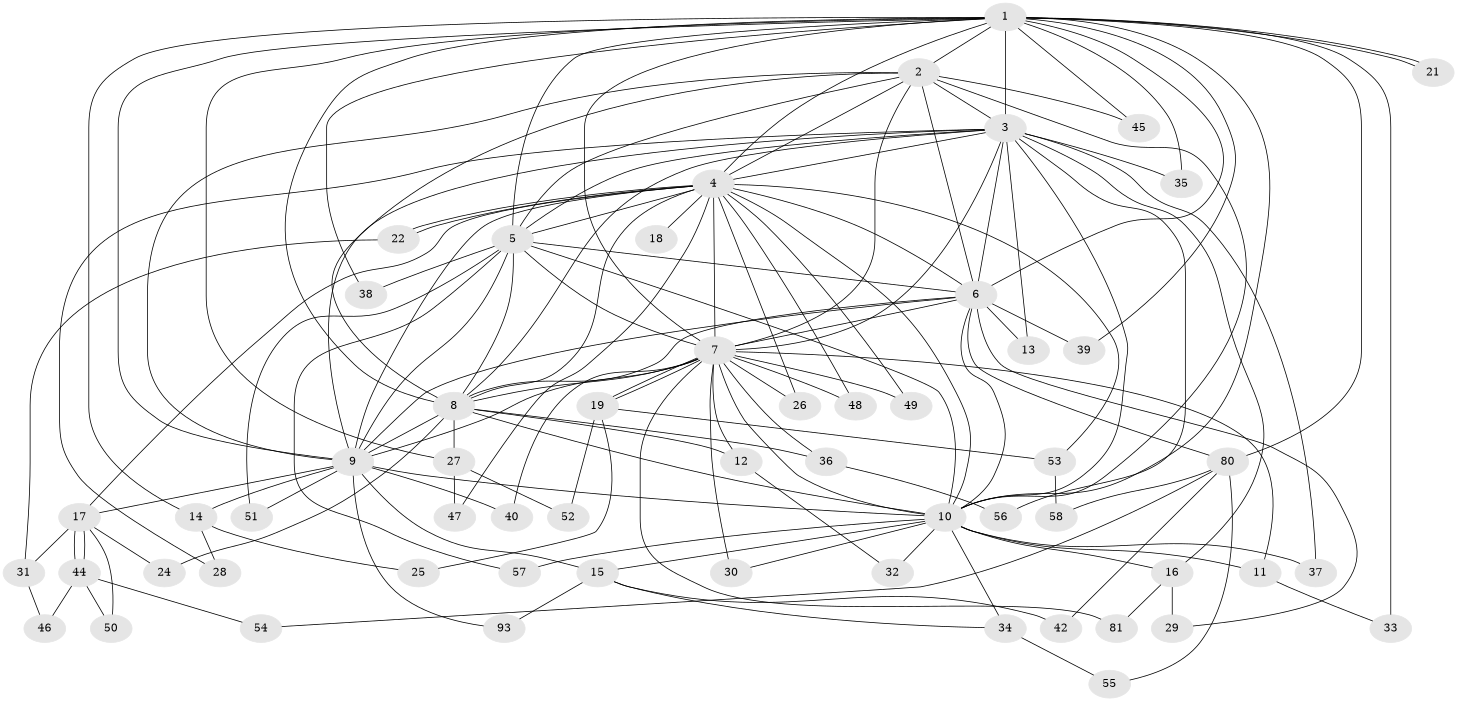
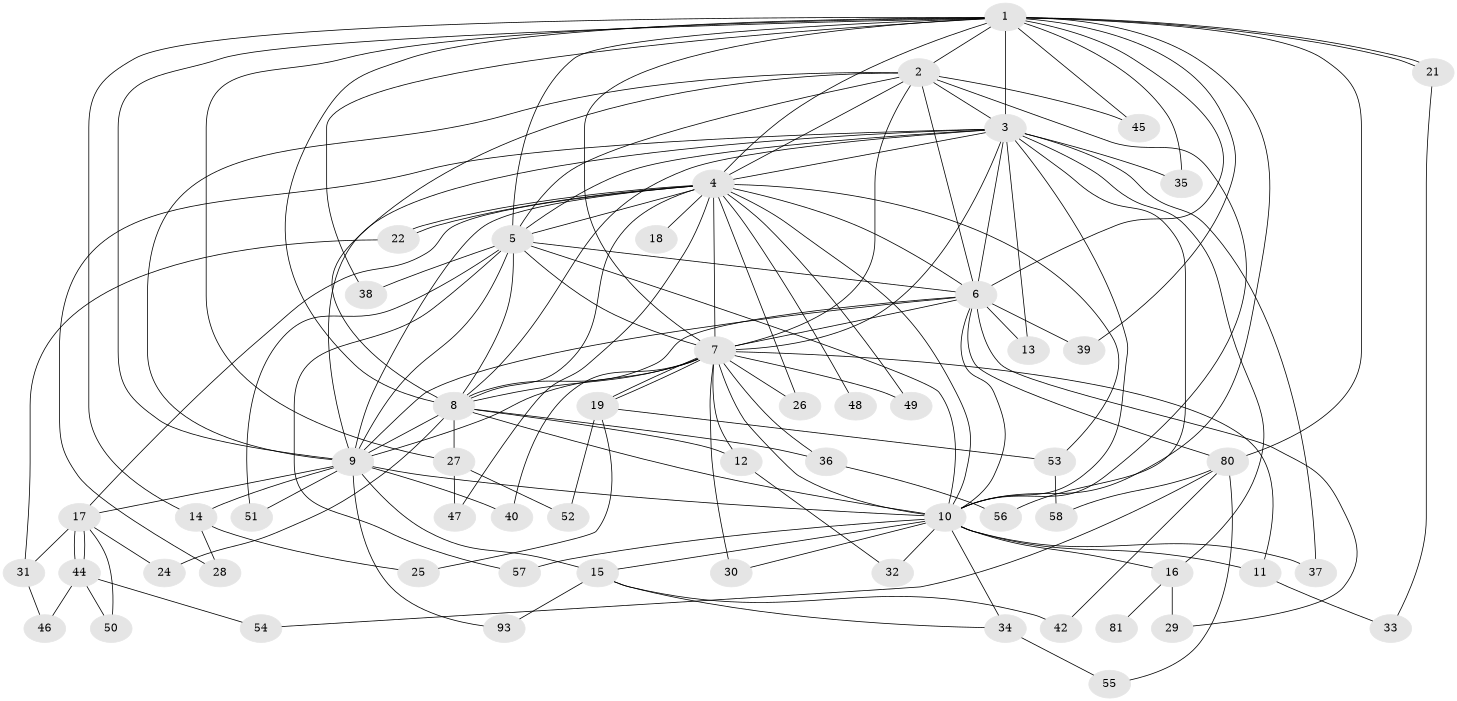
edge "1" -- "33": now "21" -- "33"
edge "7" -- "48": removed
edge "7" -- "81": removed
